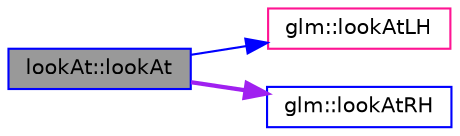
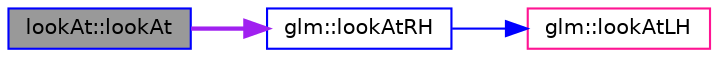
edge "lookAt::lookAt" -> "glm::lookAtLH": now "glm::lookAtRH" -> "glm::lookAtLH"
